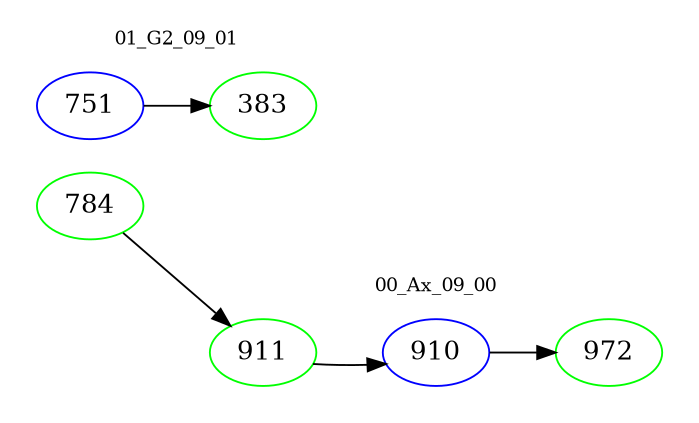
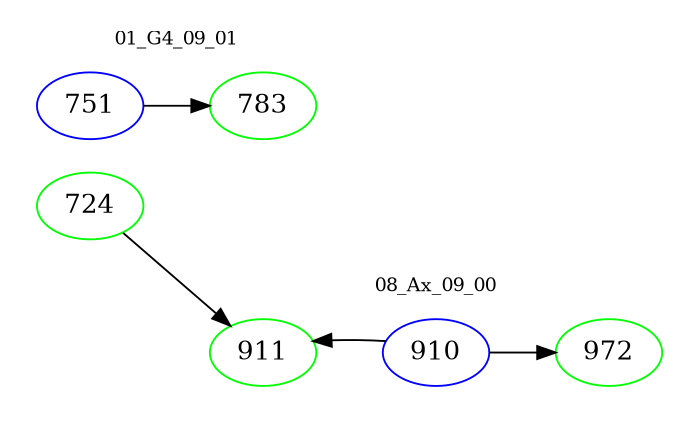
cluster "01_G2_09_01": label "01_G2_09_01" -> "01_G4_09_01"
node "383": label "383" -> "783"
node "784": label "784" -> "724"
cluster "00_Ax_09_00": label "00_Ax_09_00" -> "08_Ax_09_00"
edge "911" -> "910": reversed
